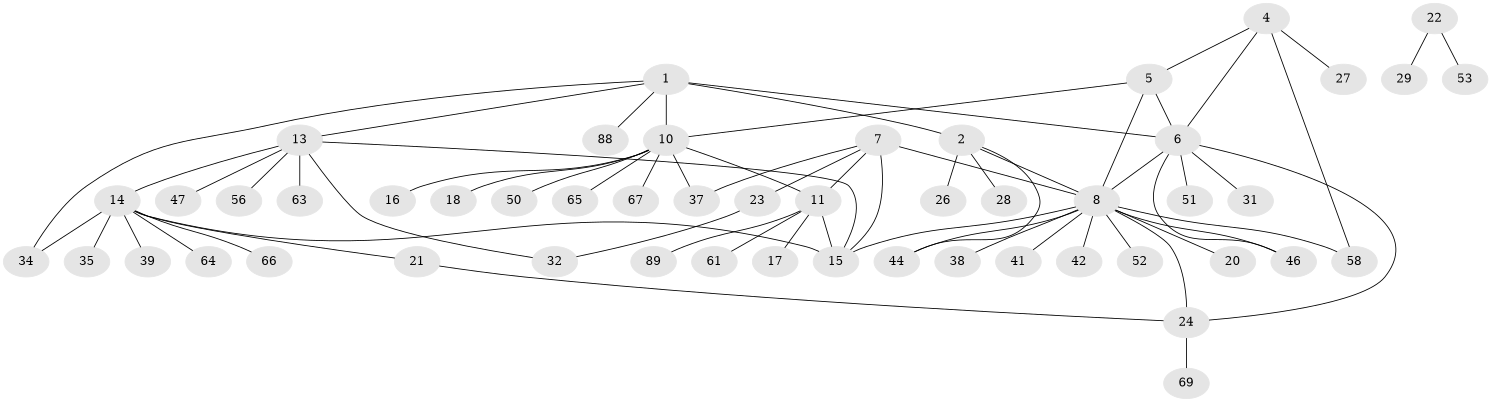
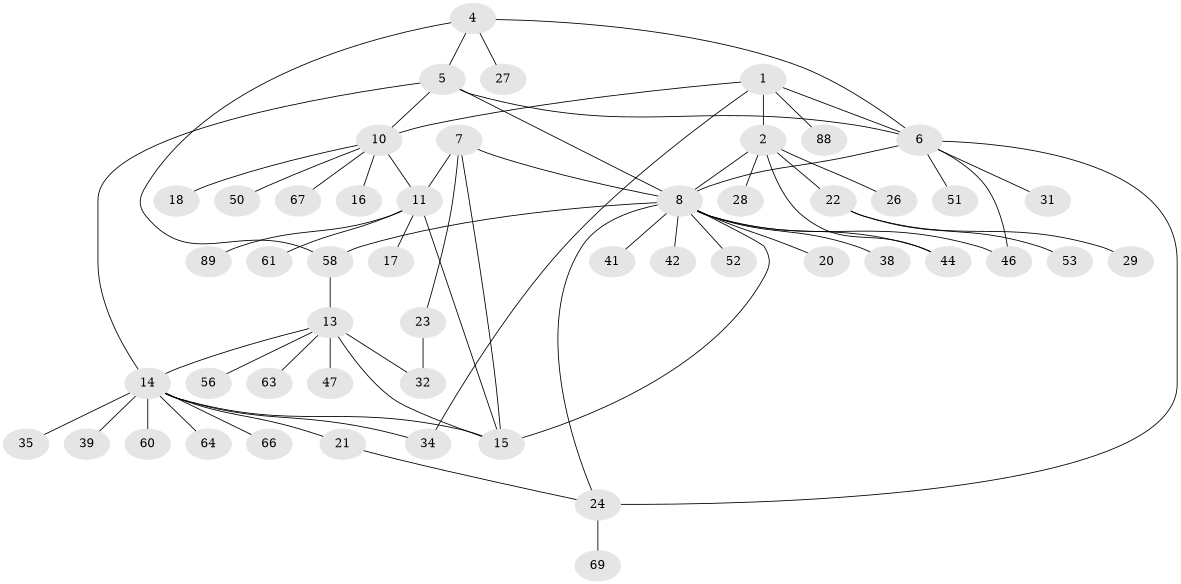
edge "1" -- "13": now "58" -- "13"
edge "5" -- "14": added
edge "2" -- "22": added
node "65": removed
node "37": removed
node "60": added
